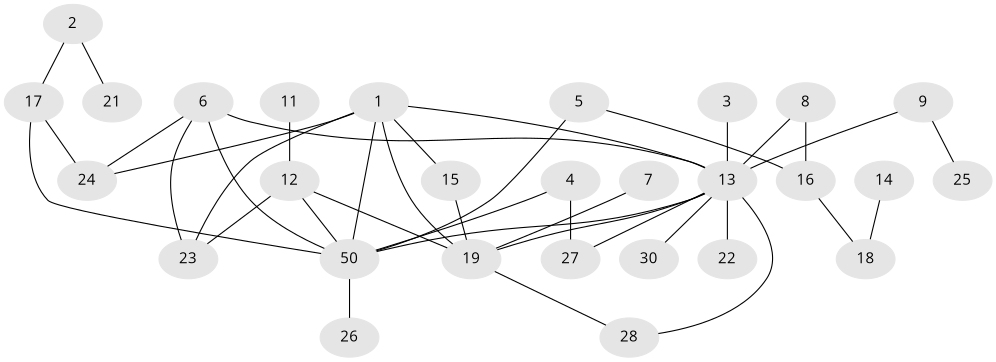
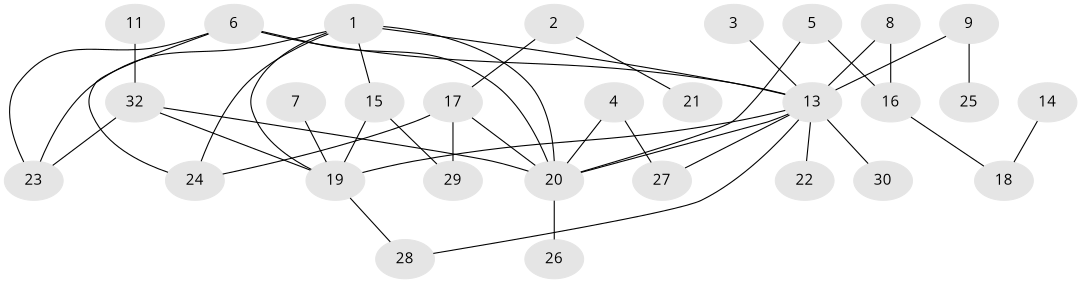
node "12": label "12" -> "32"
node "29": added
node "50": label "50" -> "20"
